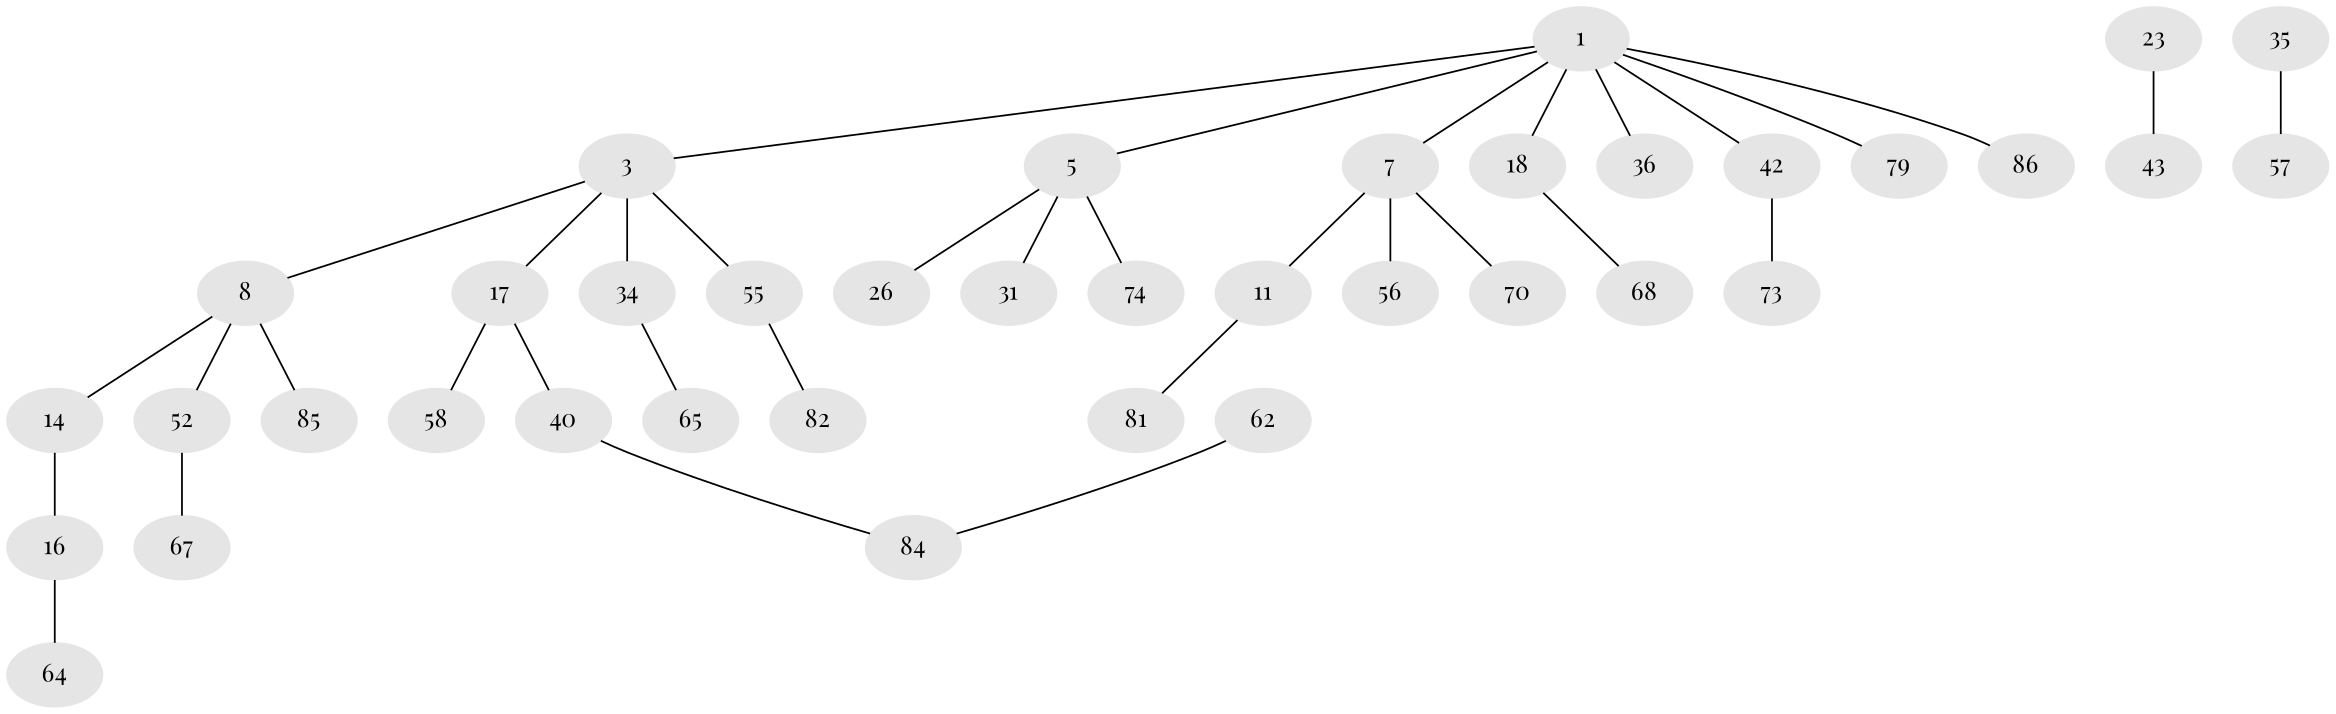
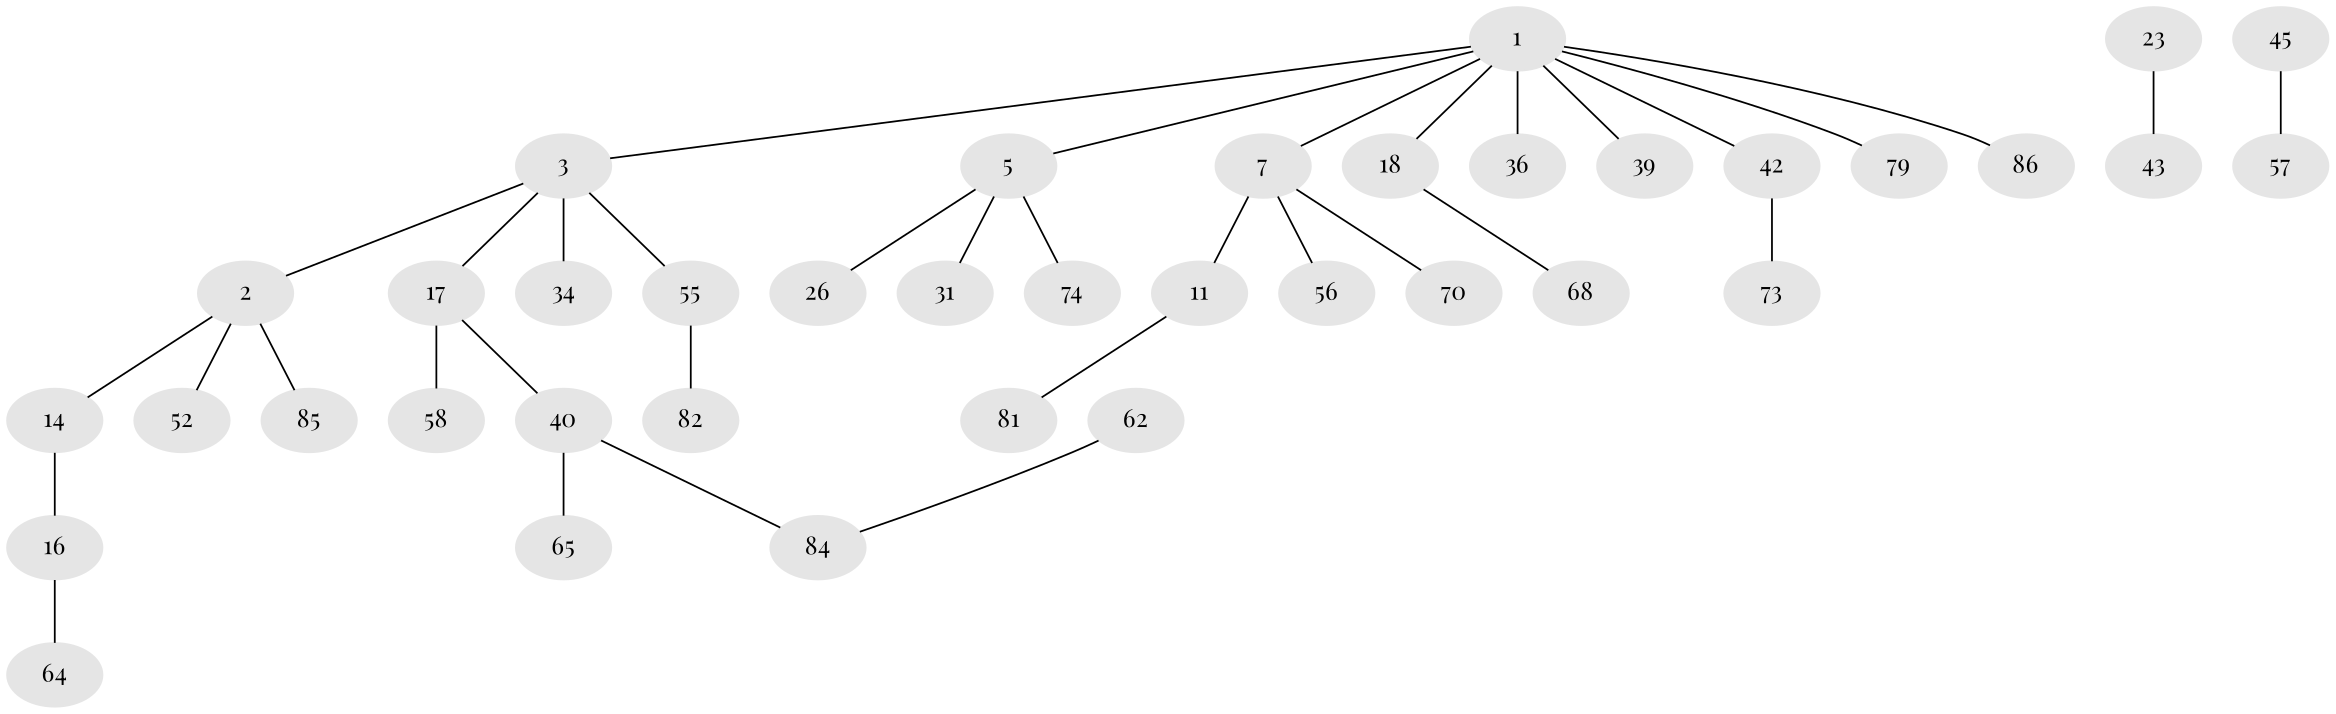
node "35": label "35" -> "45"
node "39": added
node "8": label "8" -> "2"
edge "34" -- "65": now "40" -- "65"
node "67": removed
